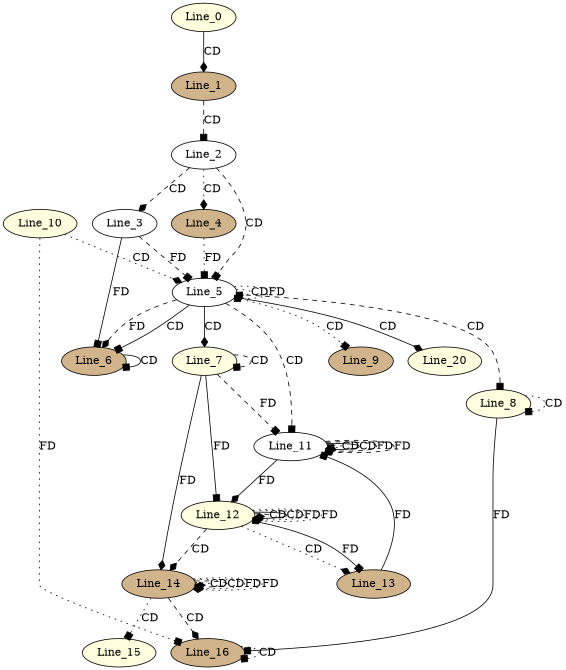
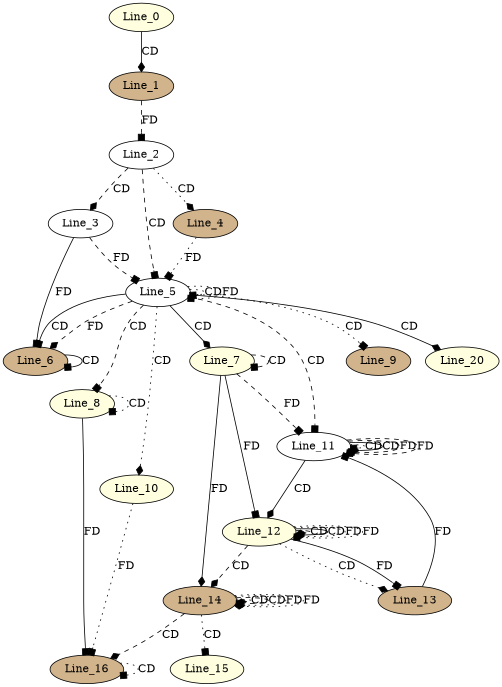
edge "Line_1" -> "Line_2": label "CD" -> "FD"
edge "Line_10" -> "Line_5": reversed
edge "Line_11" -> "Line_12": label "FD" -> "CD"
